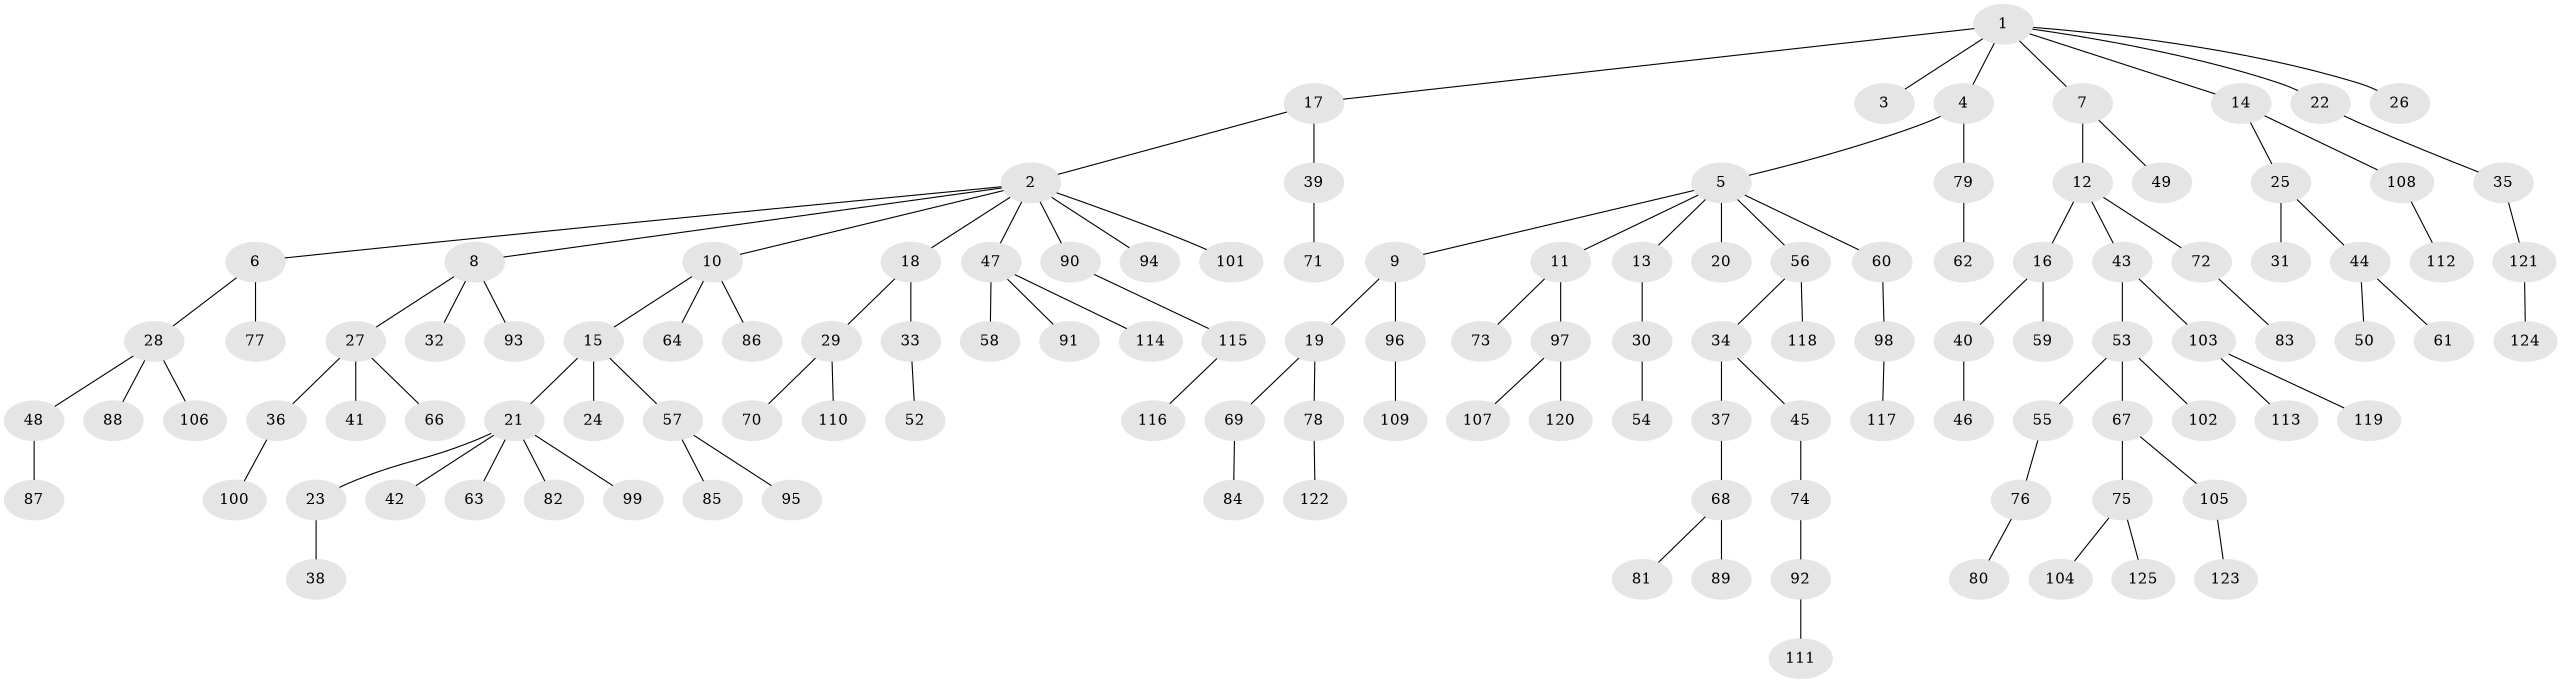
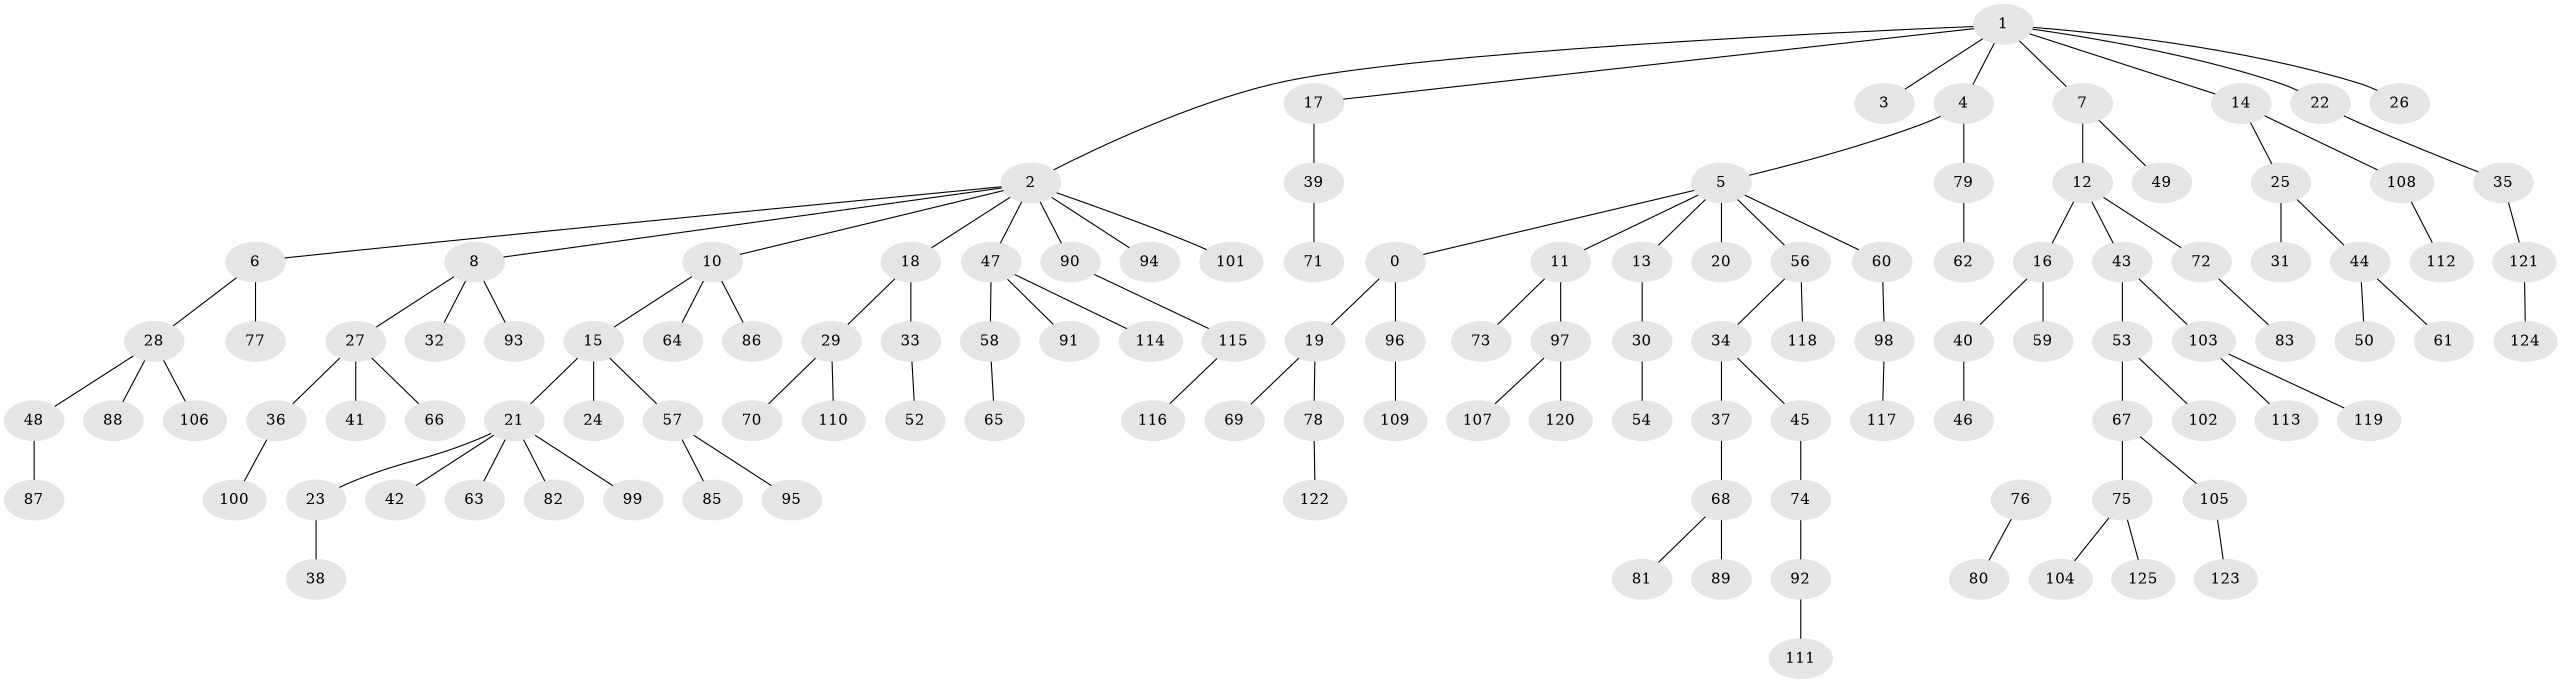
edge "17" -- "2": now "1" -- "2"
node "9": label "9" -> "0"
node "65": added
node "55": removed
node "84": removed
